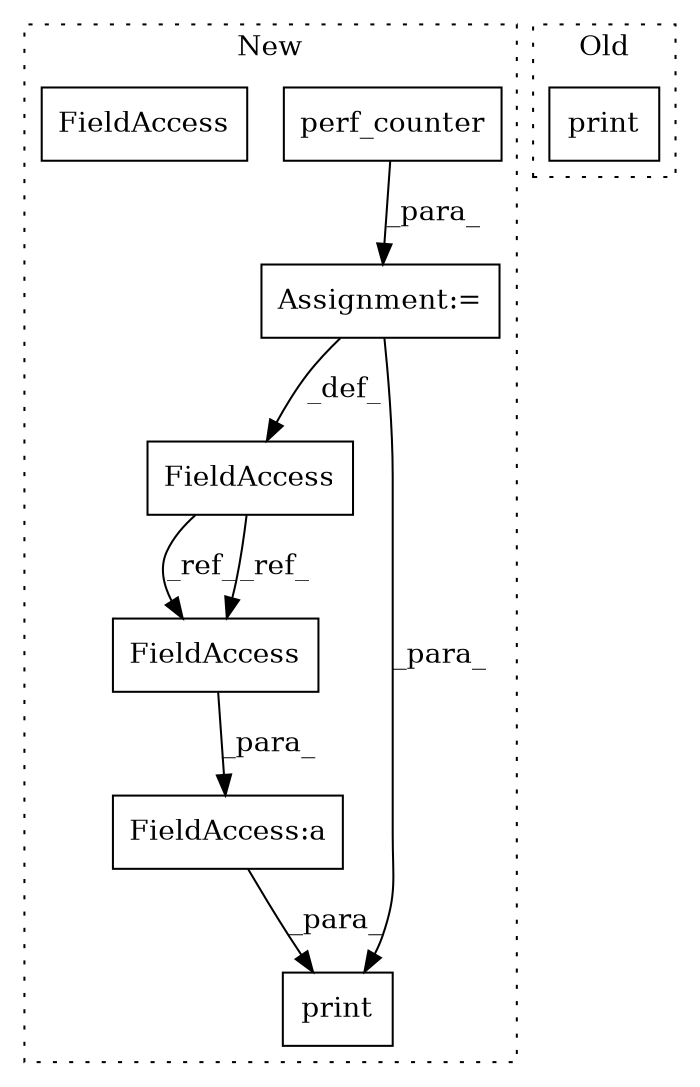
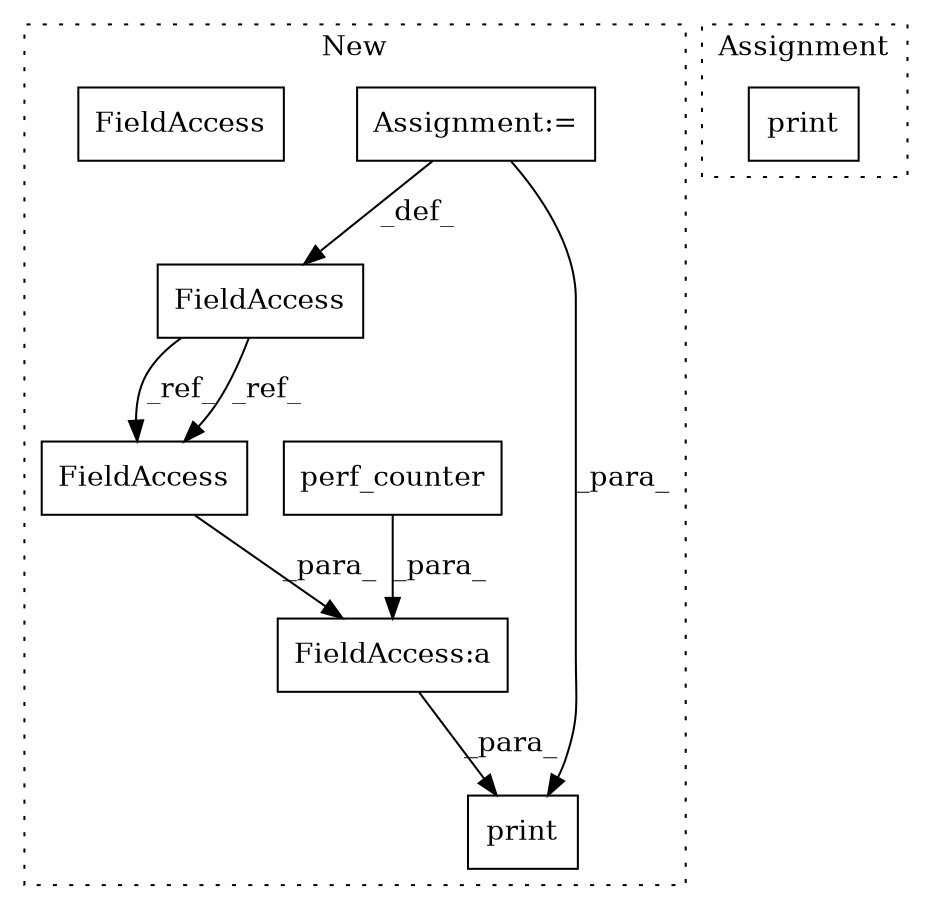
cluster "Old": label "Old" -> "Assignment"
edge "perf_counter" -> "Assignment:=": now "perf_counter" -> "FieldAccess:a"
